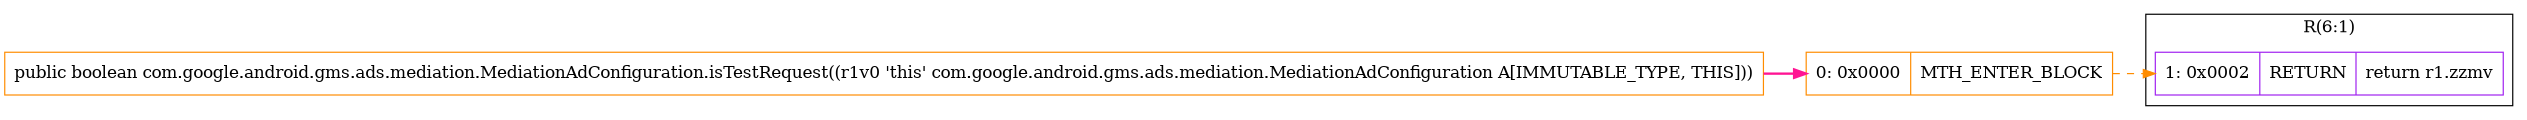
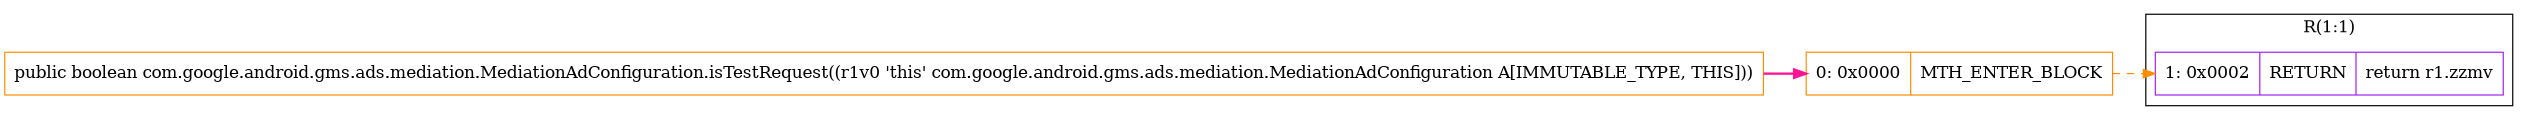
cluster "R(6:1)": label "R(6:1)" -> "R(1:1)"
